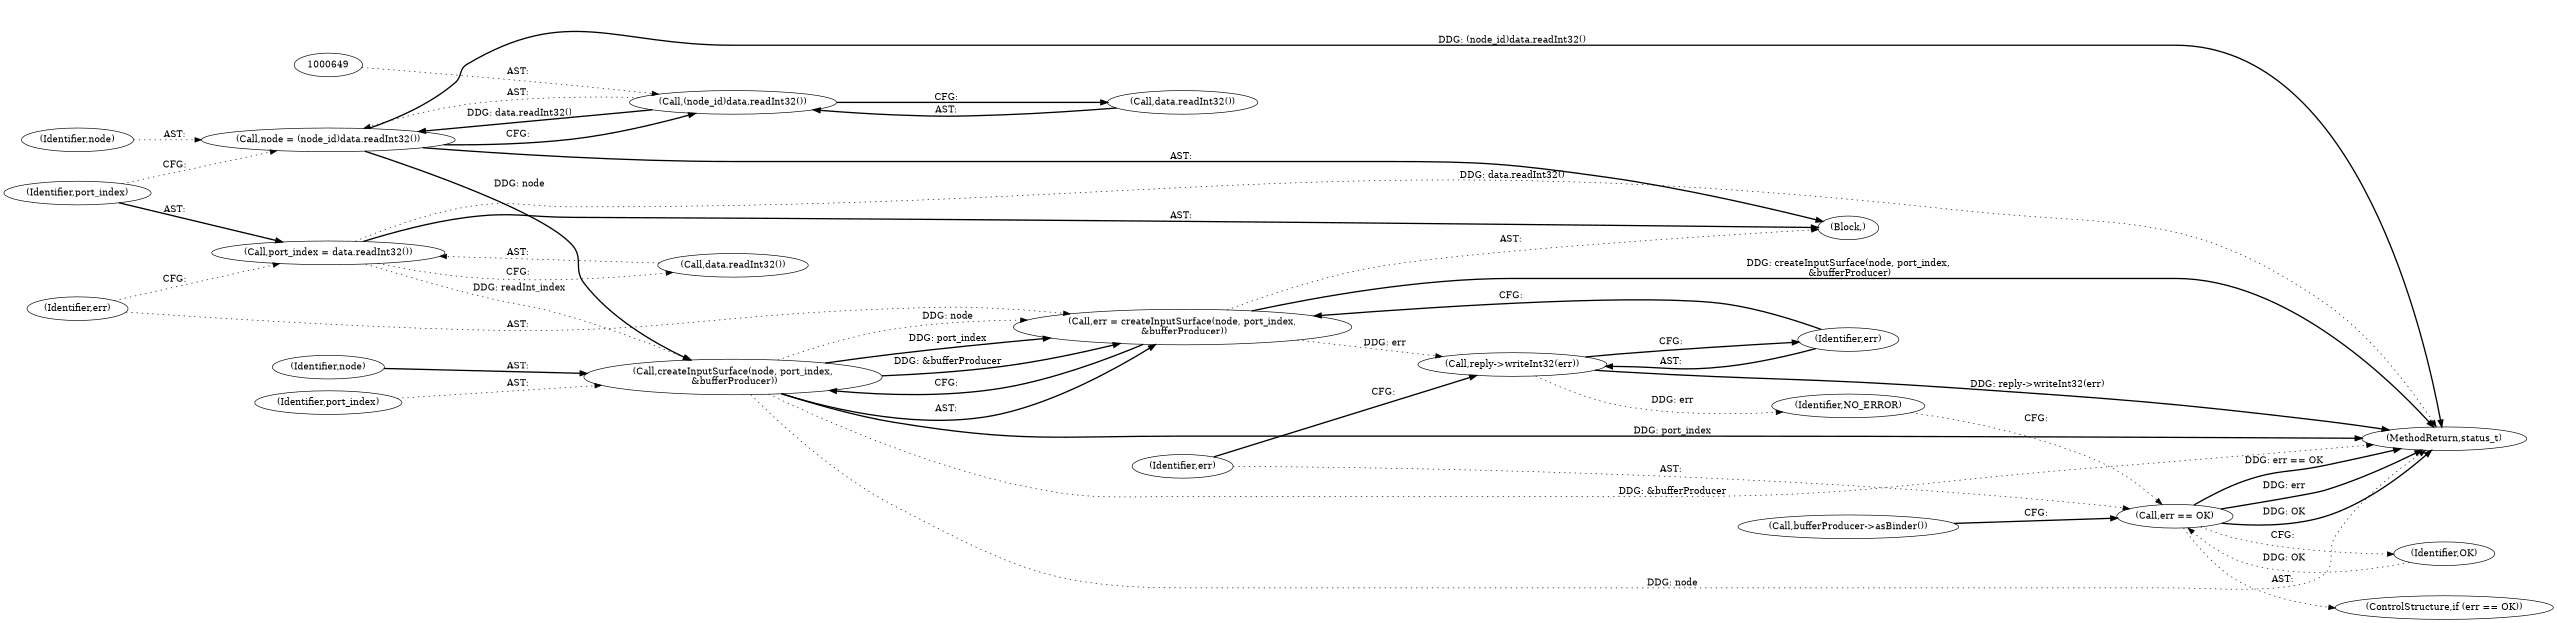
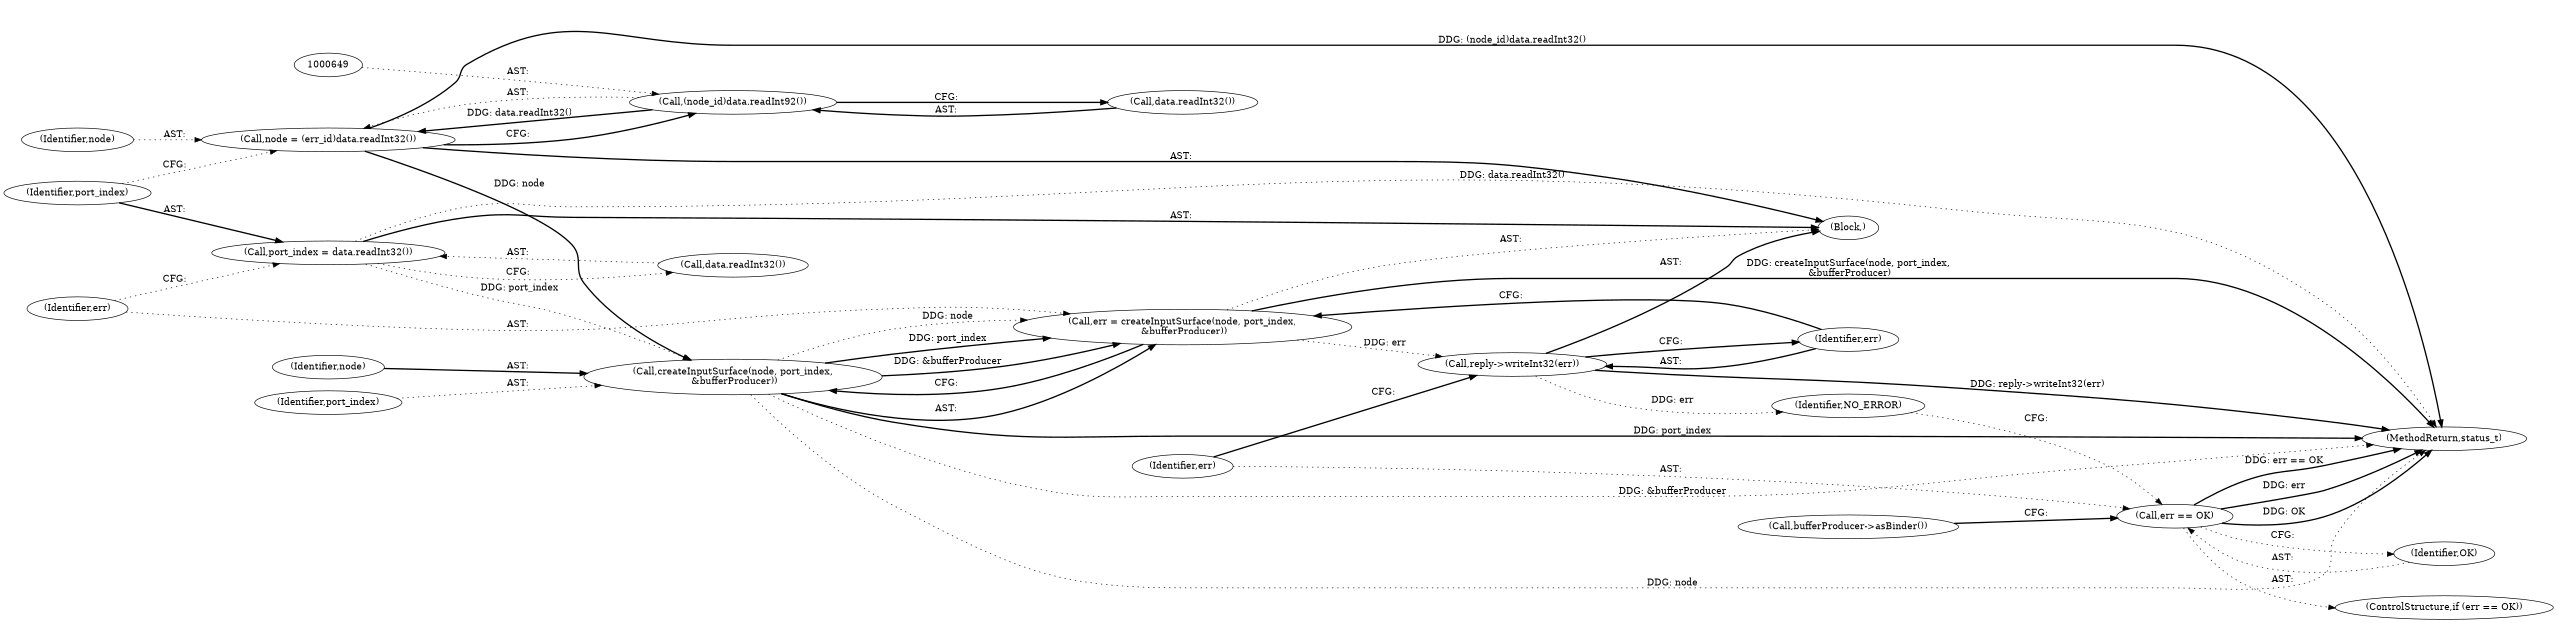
node "(Call,(node_id)data.readInt32())": label "(Call,(node_id)data.readInt32())" -> "(Call,(node_id)data.readInt92())"
node "(Call,node = (node_id)data.readInt32())": label "(Call,node = (node_id)data.readInt32())" -> "(Call,node = (err_id)data.readInt32())"
edge "(Call,port_index = data.readInt32())" -> "(Call,createInputSurface(node, port_index, &bufferProducer))": label "DDG: readInt_index" -> "DDG: port_index"
edge "(Call,reply->writeInt32(err))" -> "(Block,)": added, label "AST:"
edge "(Identifier,OK)" -> "(Call,err == OK)": label "DDG: OK" -> "AST: "
